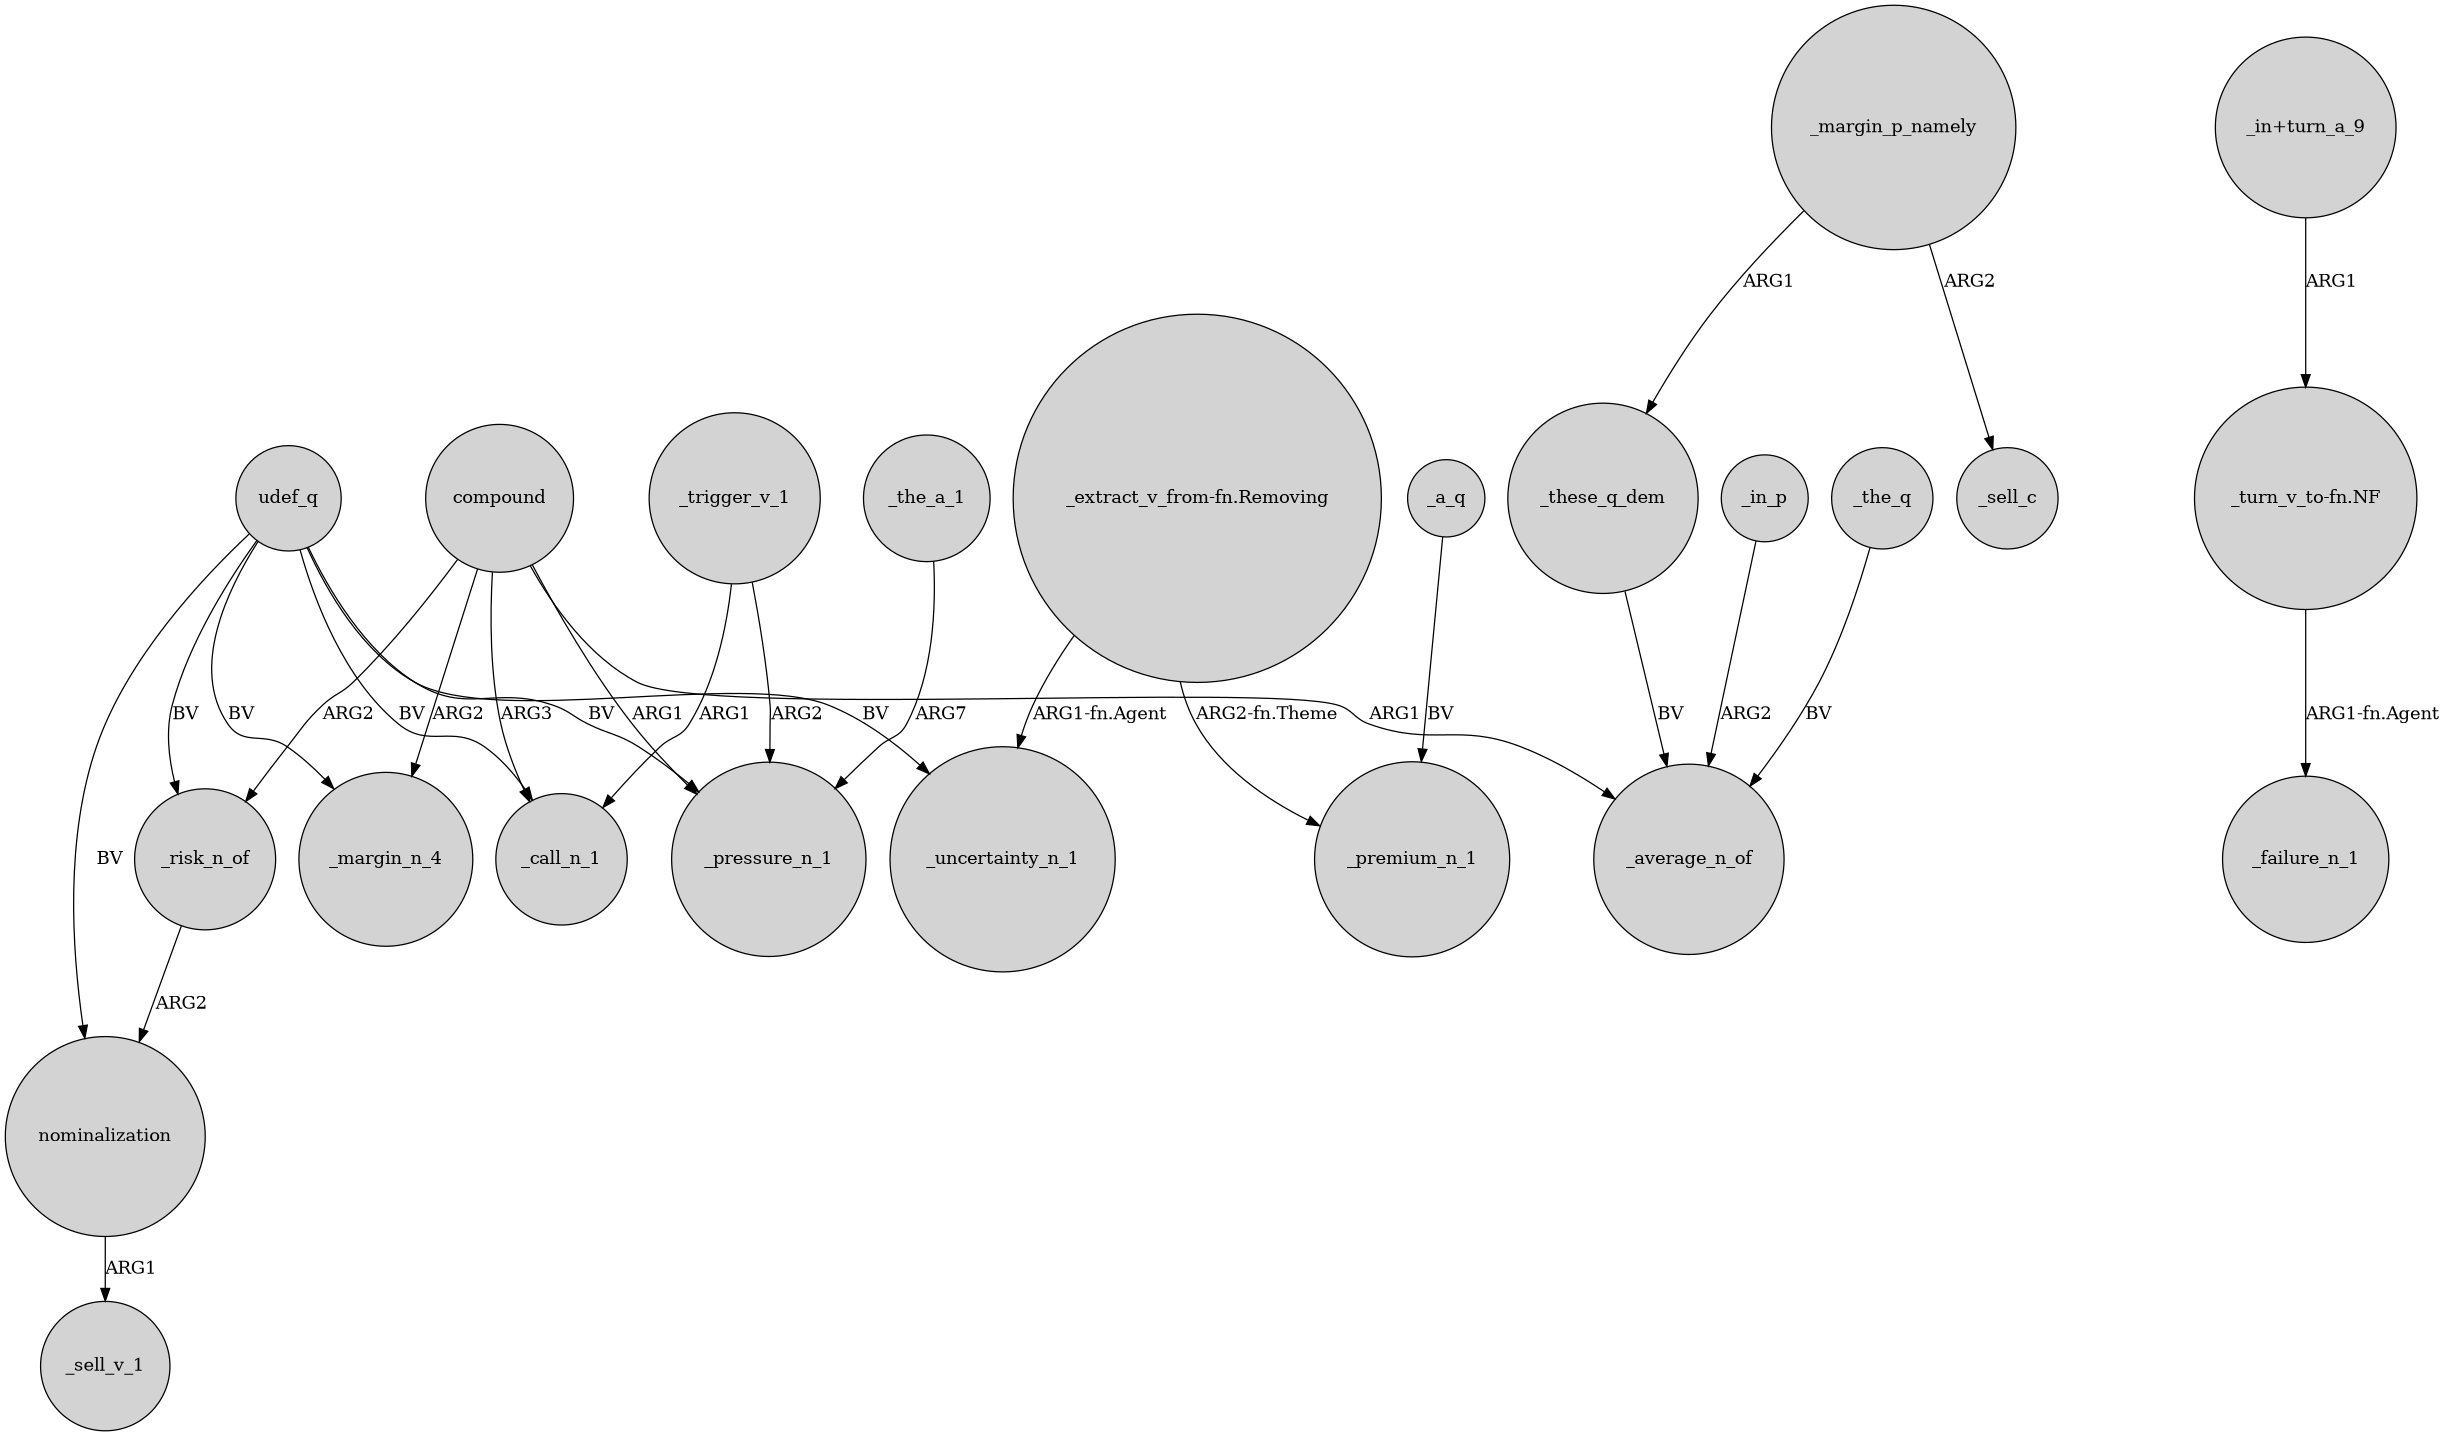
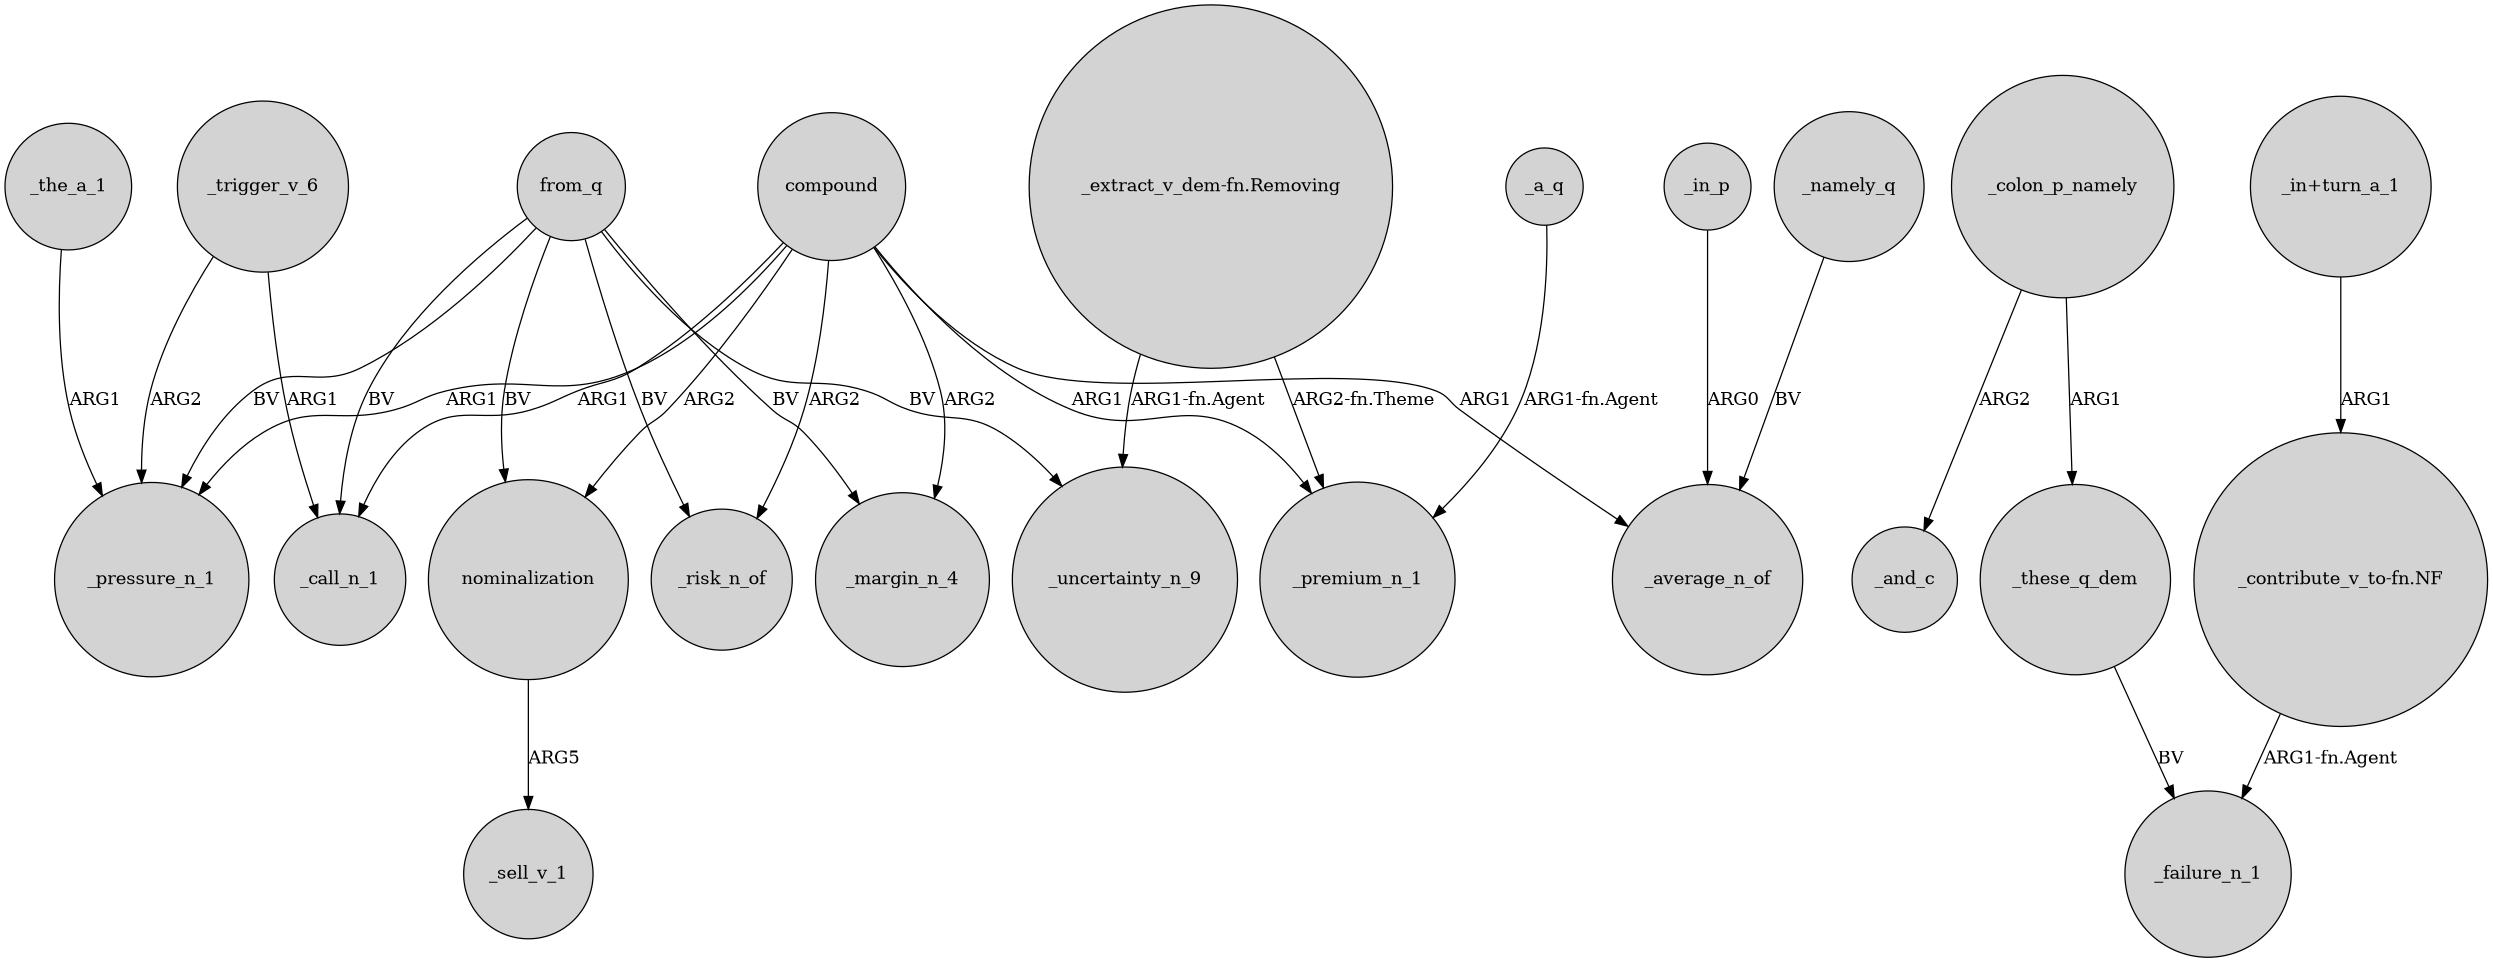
node "_margin_p_namely": label "_margin_p_namely" -> "_colon_p_namely"
node "_in+turn_a_9": label "_in+turn_a_9" -> "_in+turn_a_1"
edge "compound" -> "_premium_n_1": added, label "ARG1"
node "udef_q": label "udef_q" -> "from_q"
node "_trigger_v_1": label "_trigger_v_1" -> "_trigger_v_6"
node "_extract_v_from-fn.Removing": label "_extract_v_from-fn.Removing" -> "_extract_v_dem-fn.Removing"
node "_the_q": label "_the_q" -> "_namely_q"
node "_sell_c": label "_sell_c" -> "_and_c"
node "_turn_v_to-fn.NF": label "_turn_v_to-fn.NF" -> "_contribute_v_to-fn.NF"
edge "_these_q_dem" -> "_average_n_of": now "_these_q_dem" -> "_failure_n_1"
edge "compound" -> "_call_n_1": label "ARG3" -> "ARG1"
edge "_the_a_1" -> "_pressure_n_1": label "ARG7" -> "ARG1"
edge "_a_q" -> "_premium_n_1": label "BV" -> "ARG1-fn.Agent"
edge "_in_p" -> "_average_n_of": label "ARG2" -> "ARG0"
node "_uncertainty_n_1": label "_uncertainty_n_1" -> "_uncertainty_n_9"
edge "_risk_n_of" -> "nominalization": now "compound" -> "nominalization"
edge "nominalization" -> "_sell_v_1": label "ARG1" -> "ARG5"
